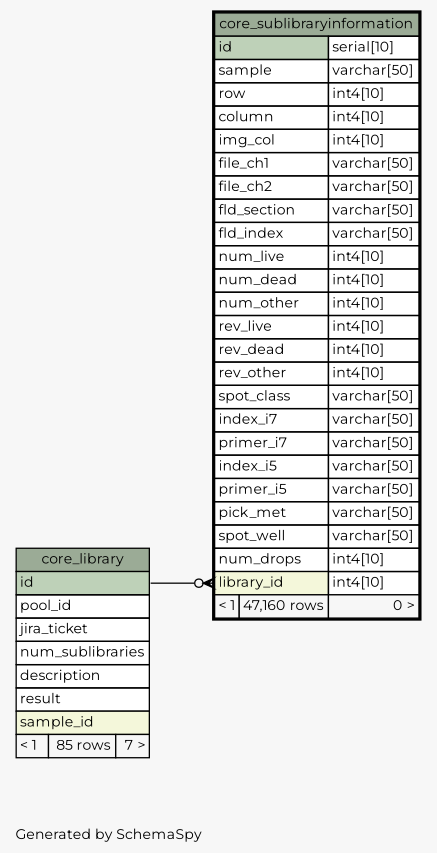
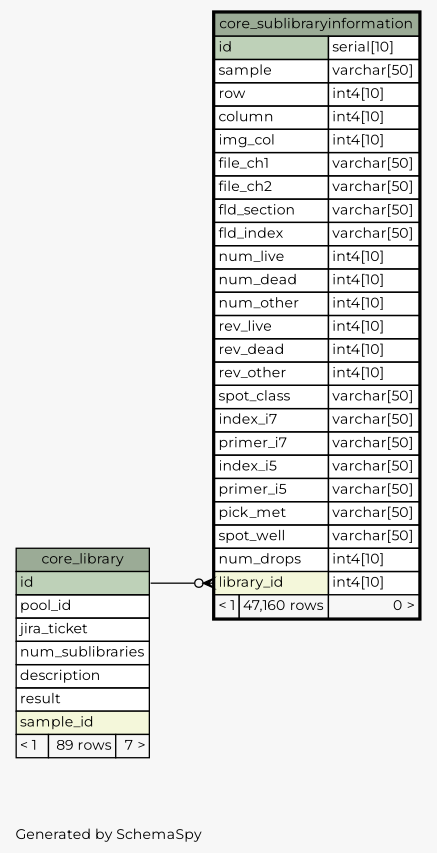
node "core_library": text "85 rows" -> "89 rows"
